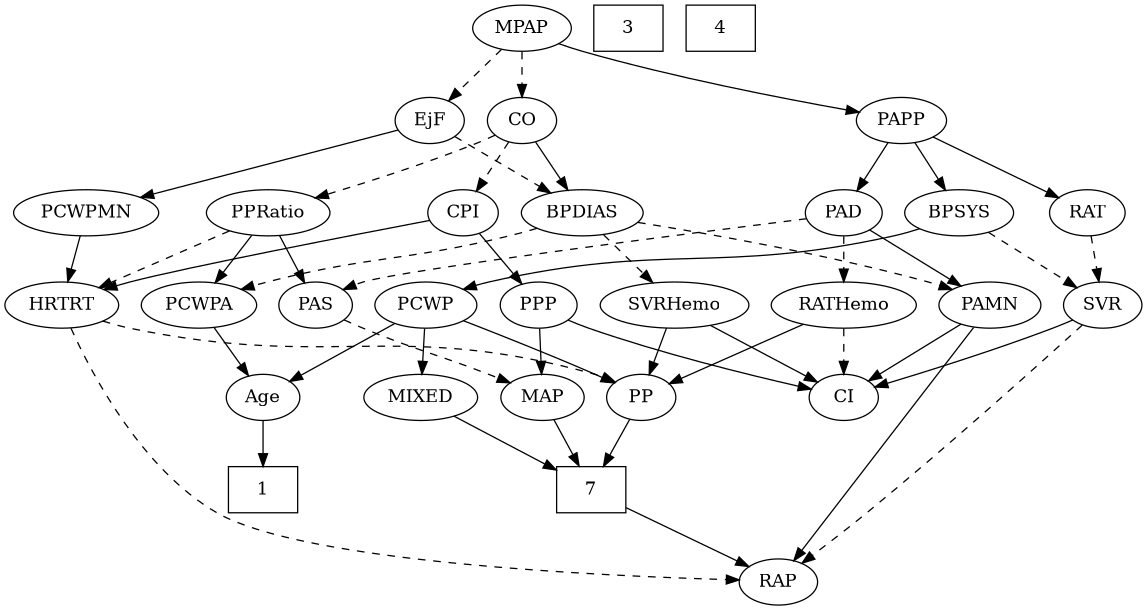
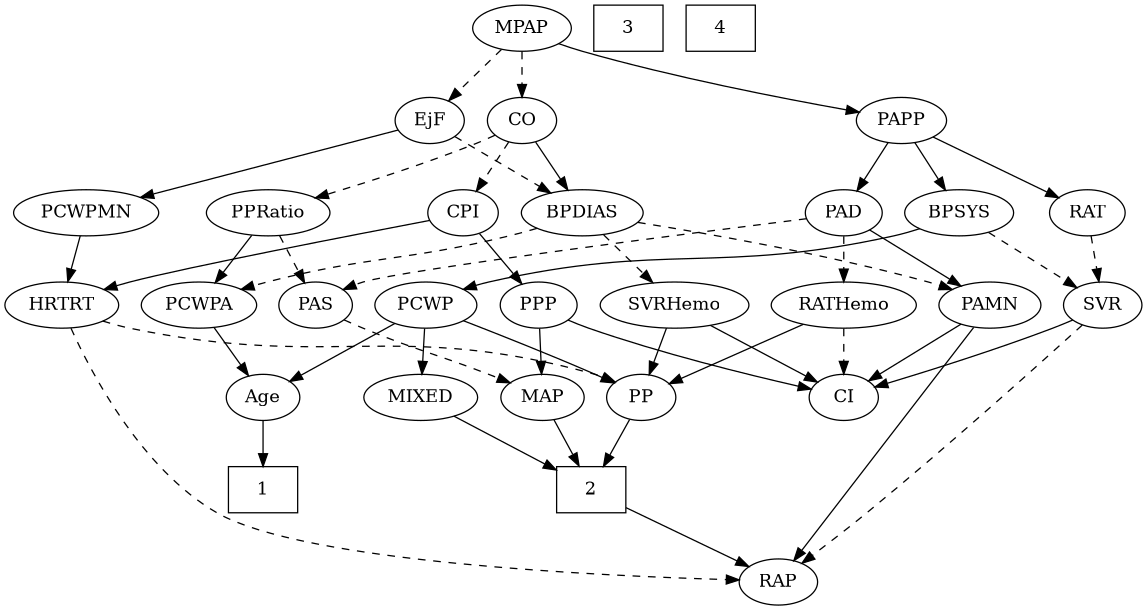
edge "PPRatio" -> "PAS": style solid -> dashed
edge "PPRatio" -> "HRTRT": removed
node "7": label "7" -> "2"
